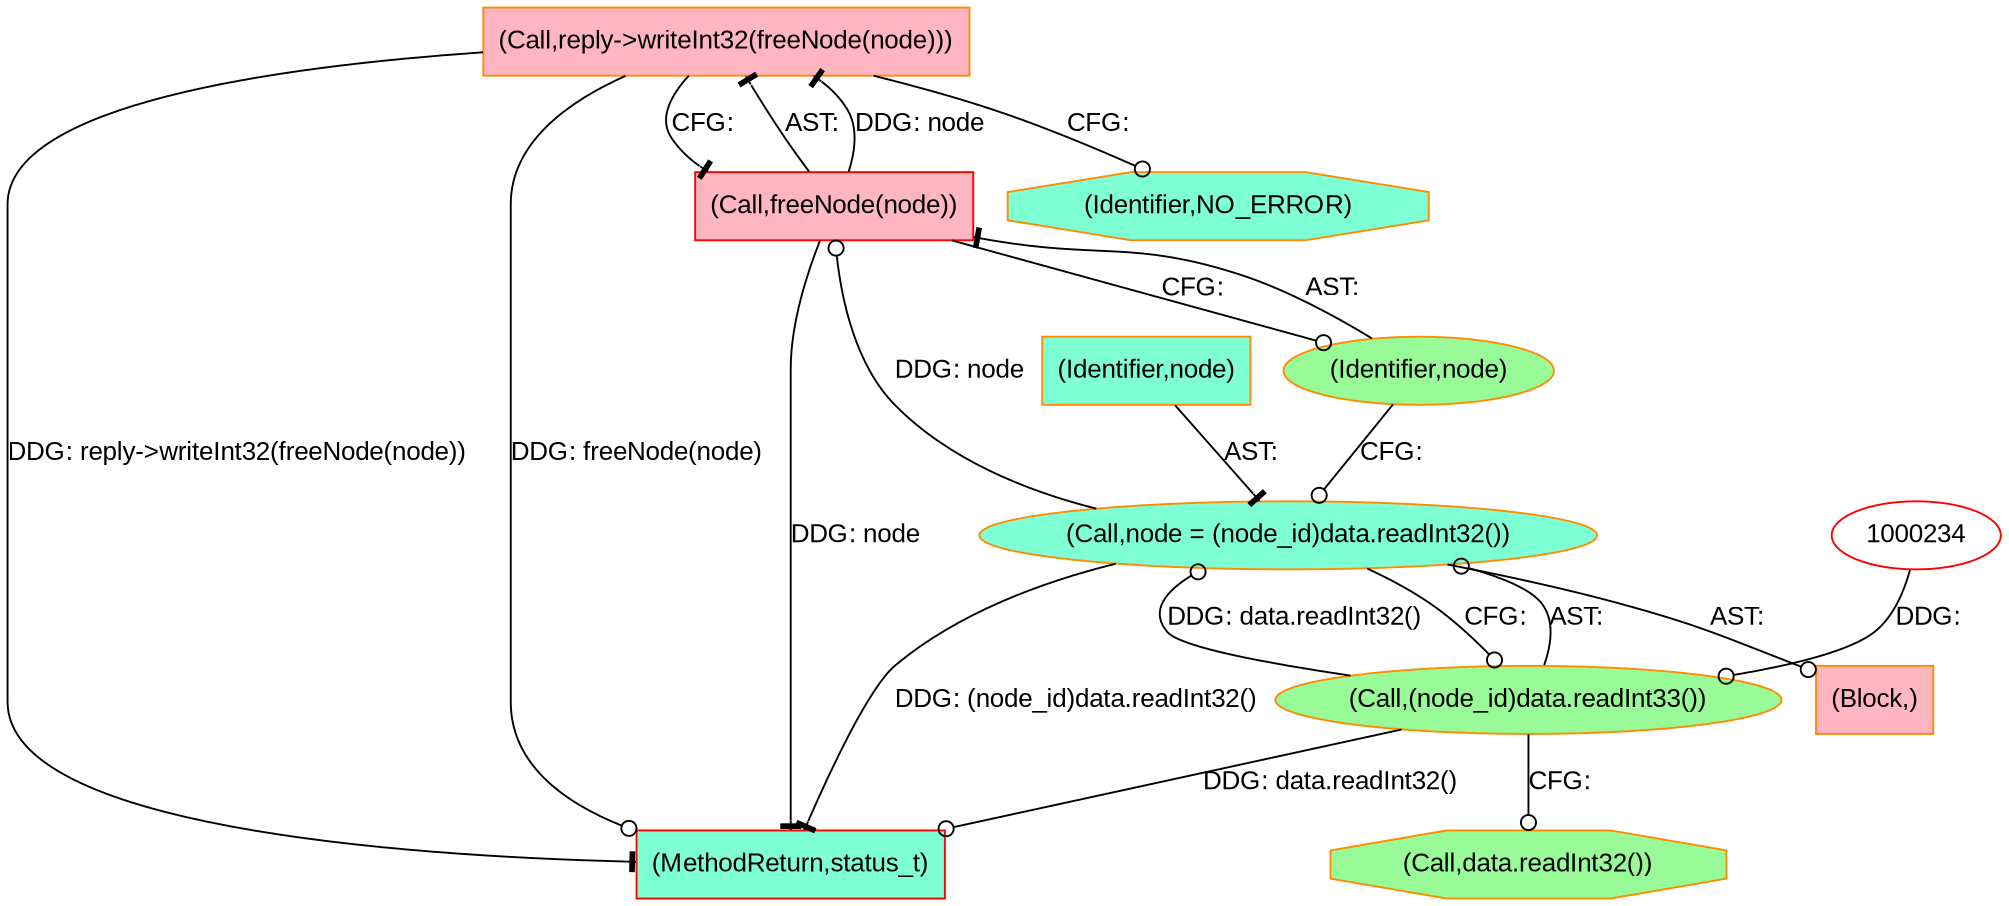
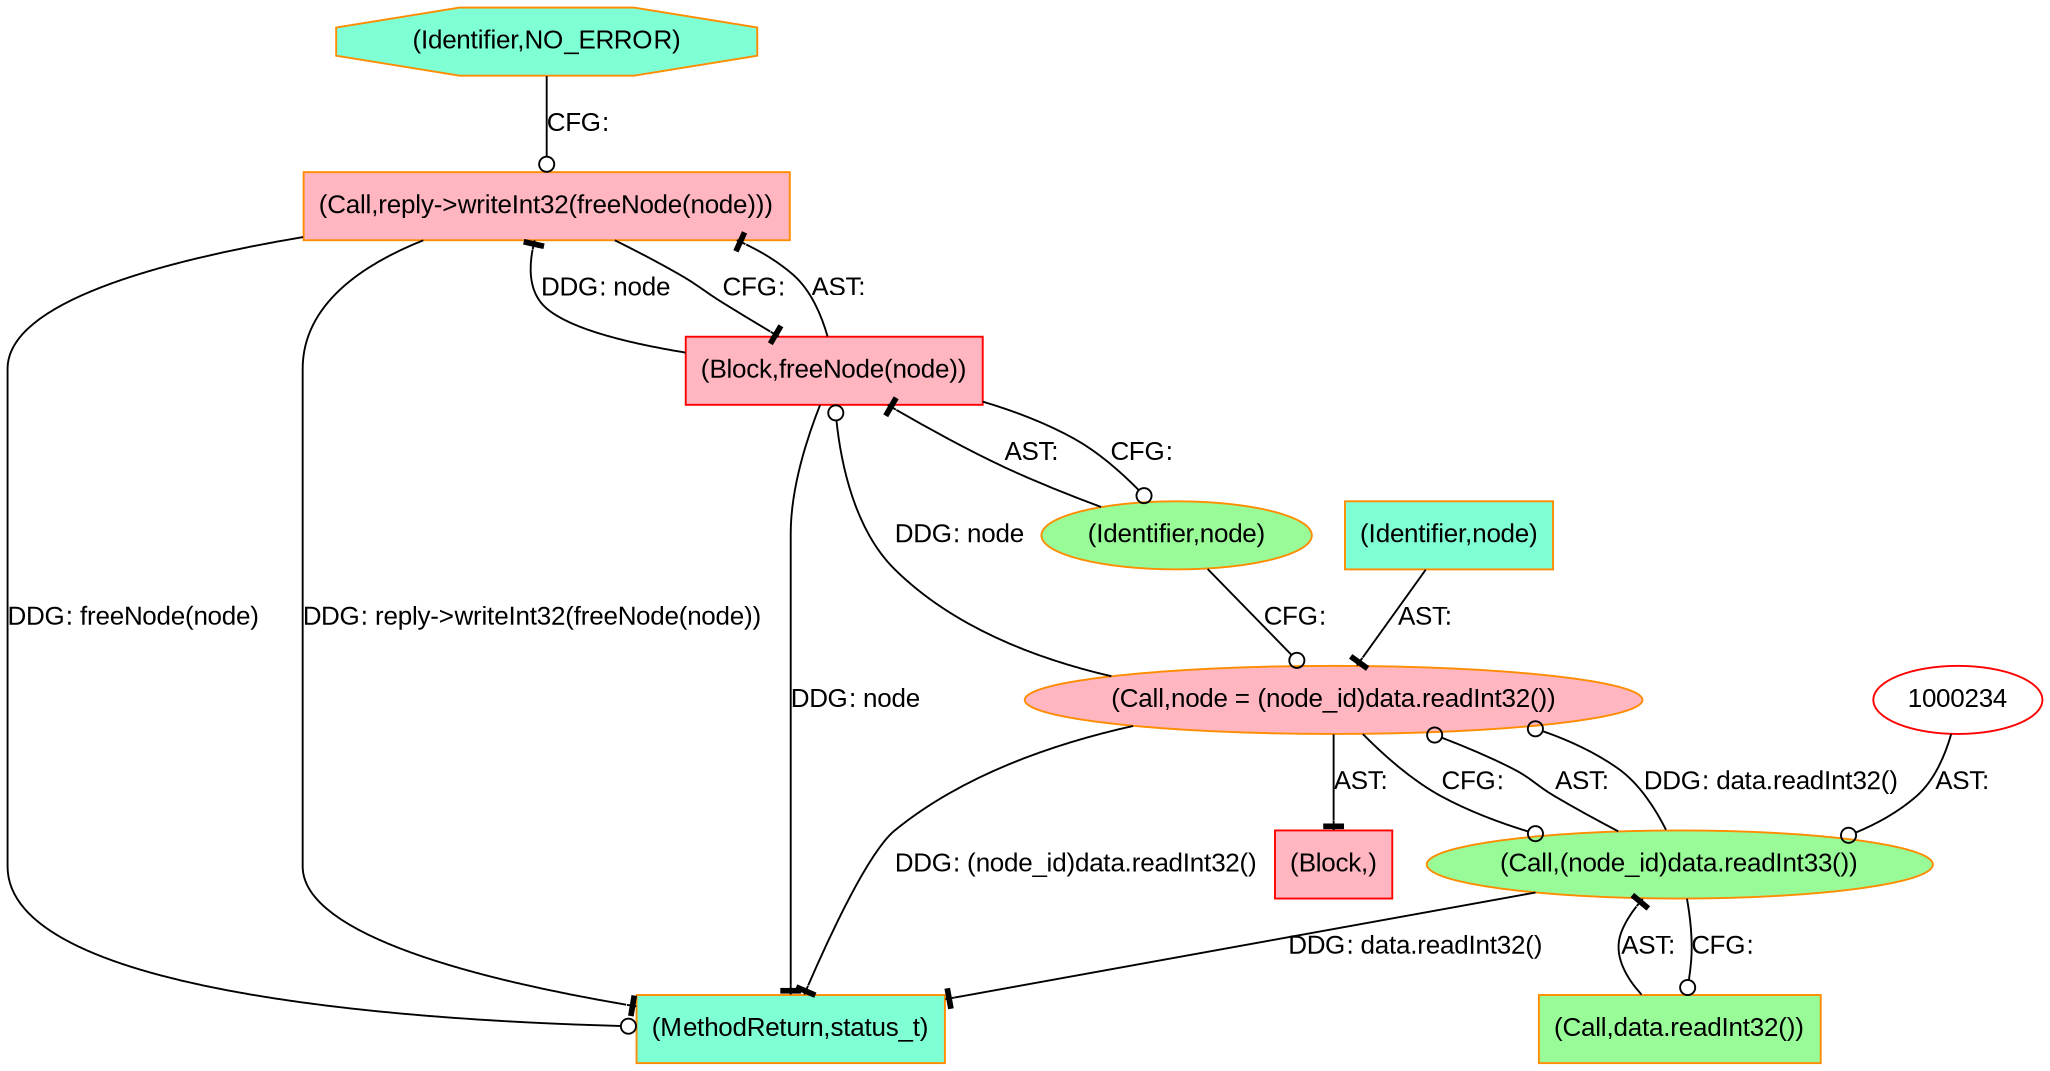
edge "(Call,reply->writeInt32(freeNode(node)))" -> "(Identifier,NO_ERROR)": reversed
node "(Call,freeNode(node))": label "(Call,freeNode(node))" -> "(Block,freeNode(node))"
node "(Call,node = (node_id)data.readInt32())": fillcolor aquamarine -> lightpink
edge "(Call,node = (node_id)data.readInt32())" -> "(Block,)": arrowhead odot -> tee
edge "1000234" -> "(Call,(node_id)data.readInt33())": label "DDG: " -> "AST: "
node "(Block,)": color darkorange -> red
edge "(Call,(node_id)data.readInt33())" -> "(MethodReturn,status_t)": arrowhead odot -> tee
node "(MethodReturn,status_t)": color red -> darkorange
node "(Call,data.readInt32())": shape octagon -> box
edge "(Call,data.readInt32())" -> "(Call,(node_id)data.readInt33())": added, label "AST:"
